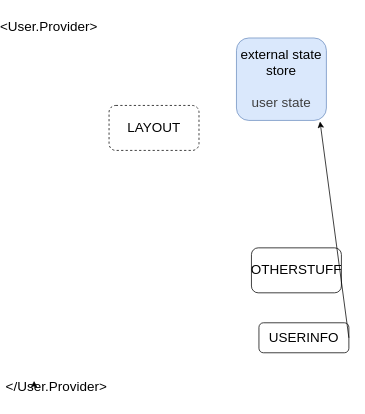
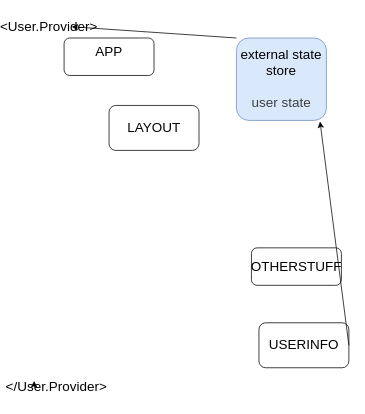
edge "external state store user state" -> "<User.Provider>": added
node "APP": added
node "LAYOUT": style dashed -> solid
node "OTHERSTUFF": size 90x45 -> 90x38
node "USERINFO": size 90x30 -> 90x45
